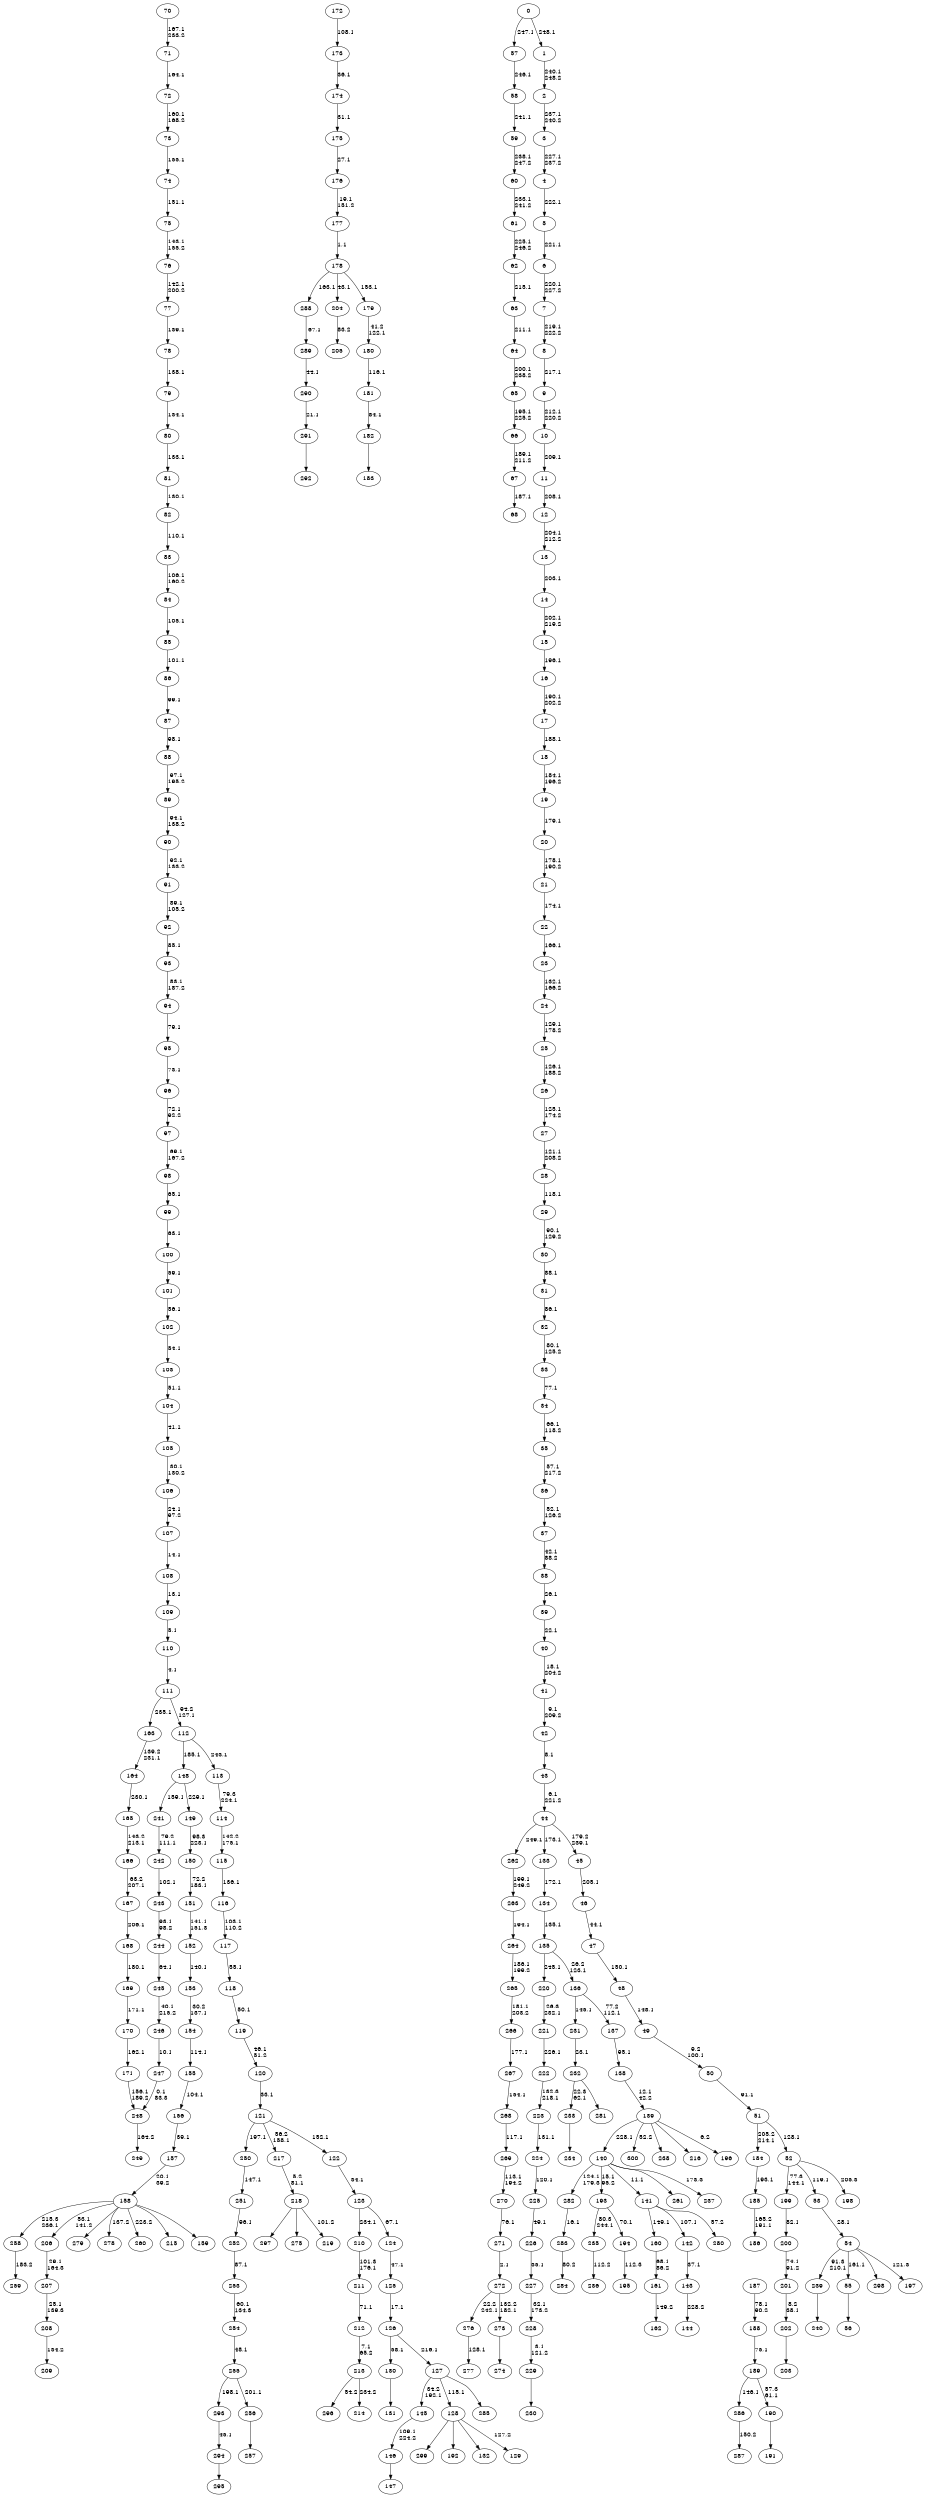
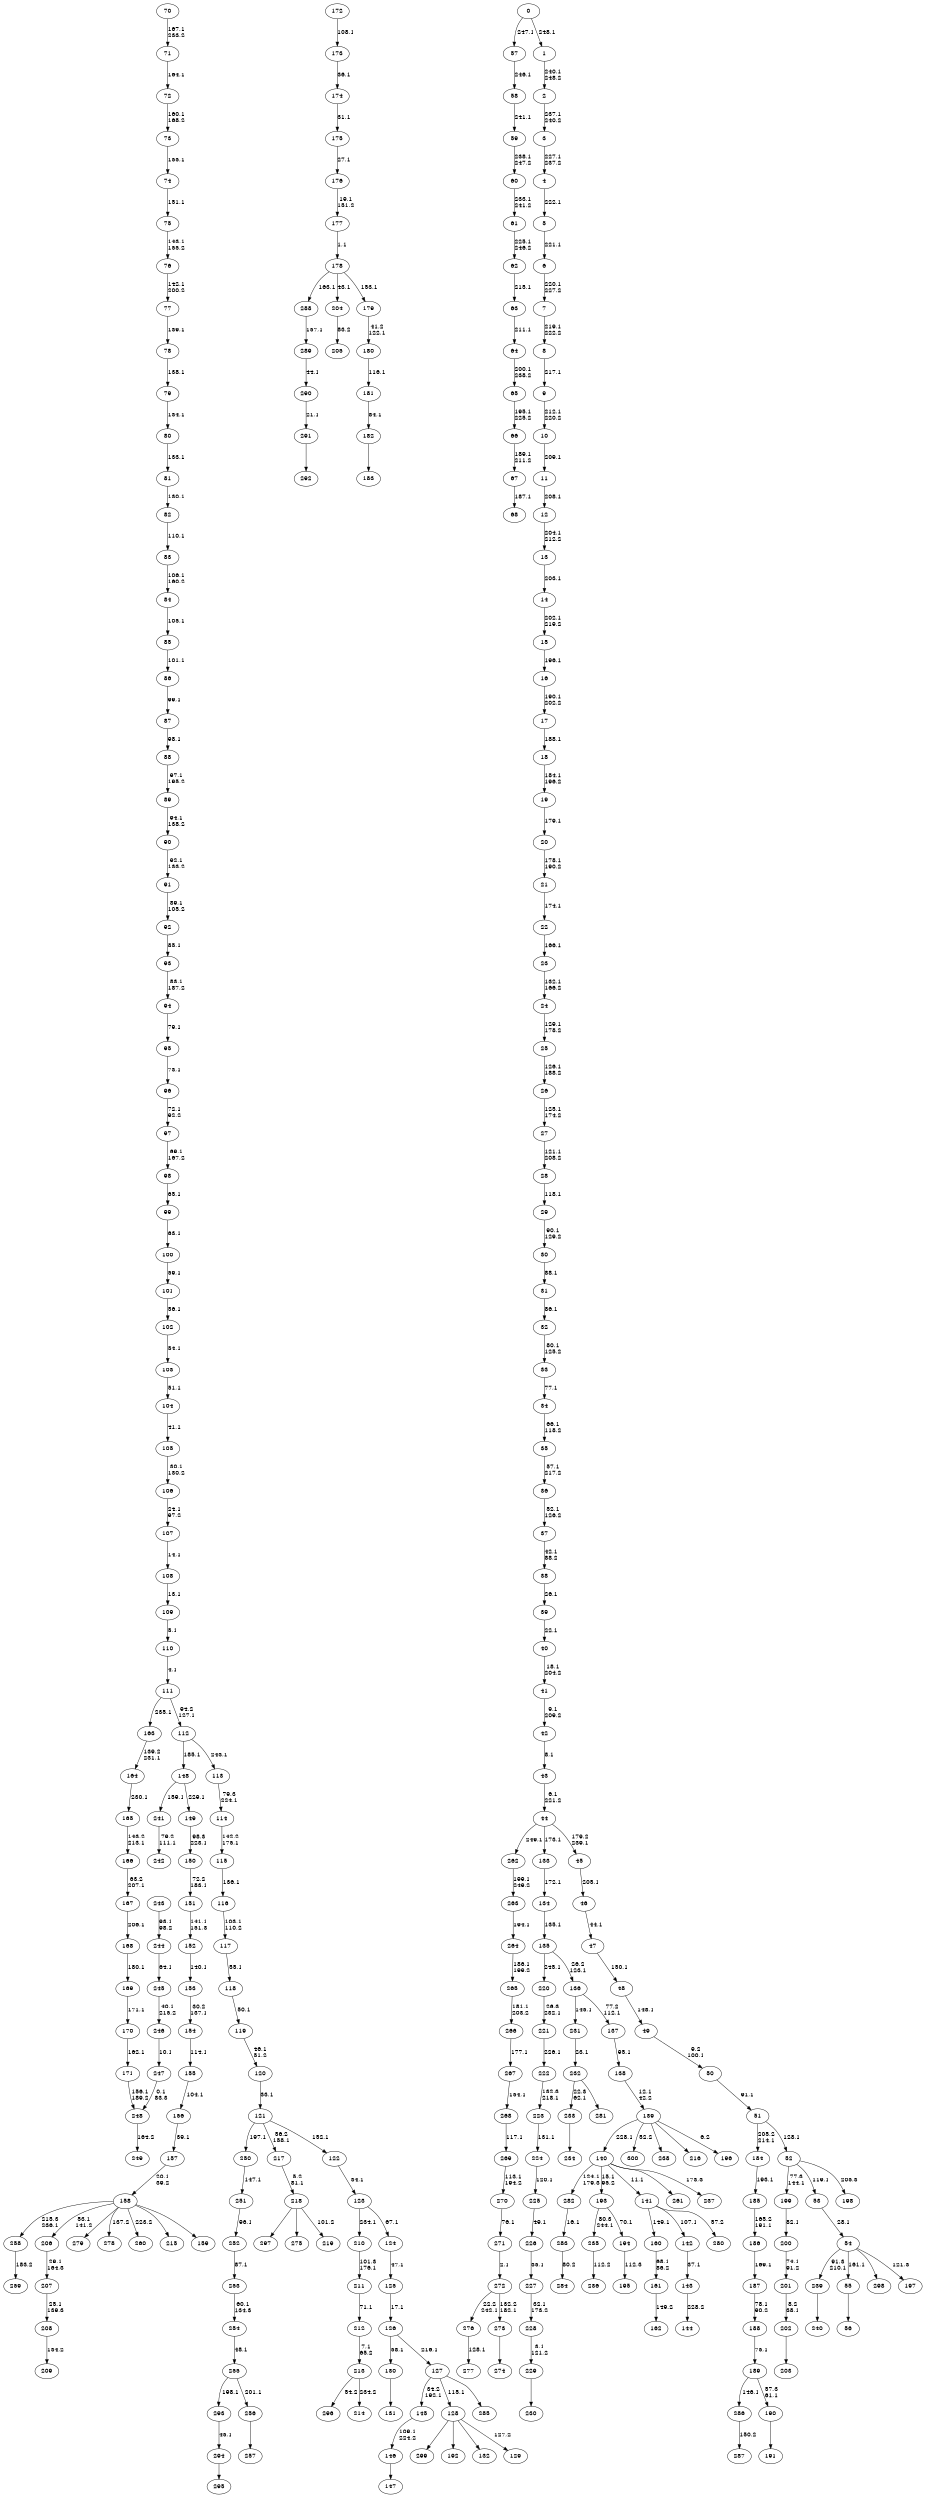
edge "288" -> "289": label "67,1" -> "157,1"
edge "242" -> "243": removed, label "102,1"
edge "186" -> "187": added, label "169,1"
